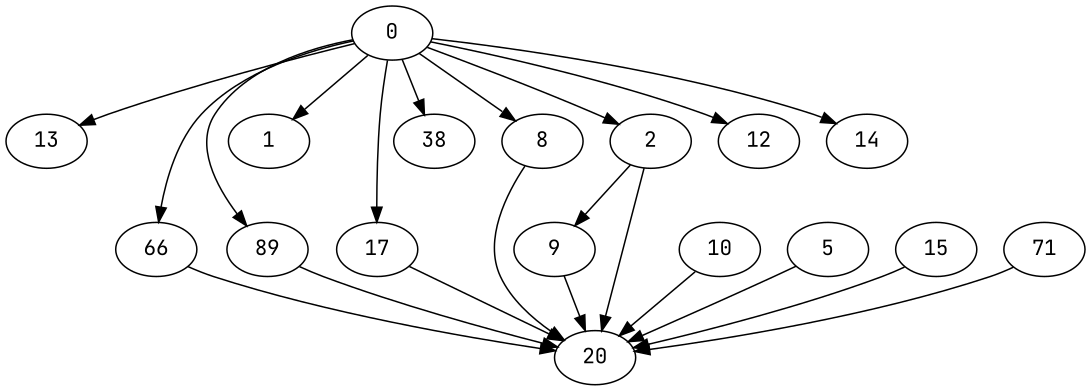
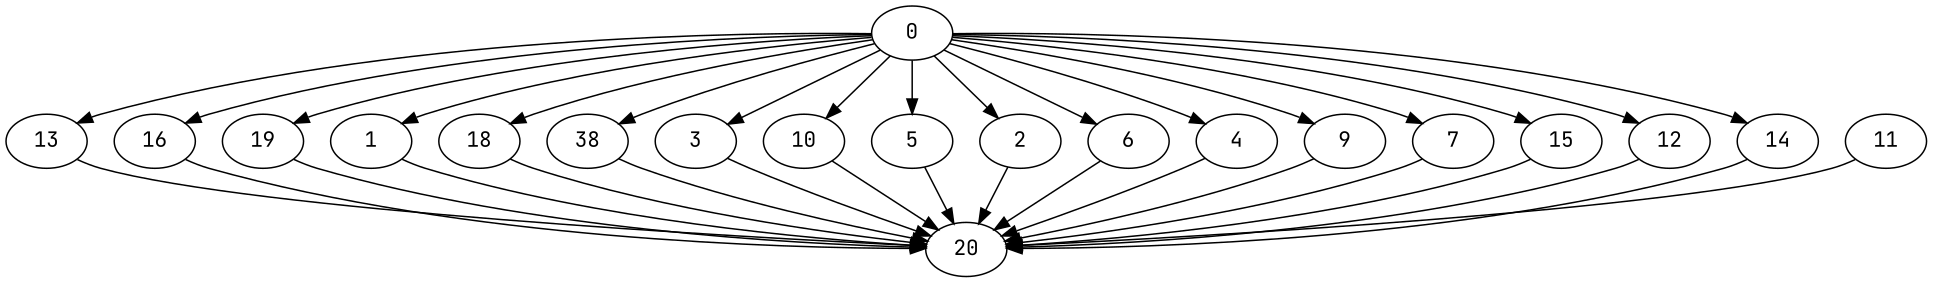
edge "0" -> "15": added
edge "0" -> "5": added
edge "0" -> "10": added
node "8": label "8" -> "3"
node "6": added
node "4": added
node "7": added
edge "2" -> "9": now "0" -> "9"
edge "13" -> "20": added
edge "38" -> "20": added
edge "12" -> "20": added
edge "1" -> "20": added
edge "14" -> "20": added
node "66": label "66" -> "16"
node "89": label "89" -> "19"
node "17": label "17" -> "18"
node "71": label "71" -> "11"
